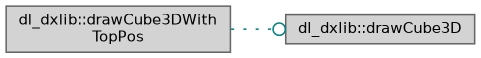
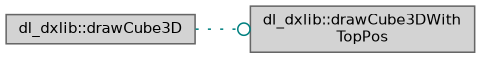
edge "dl_dxlib::drawCube3DWith TopPos" -> "dl_dxlib::drawCube3D": reversed
